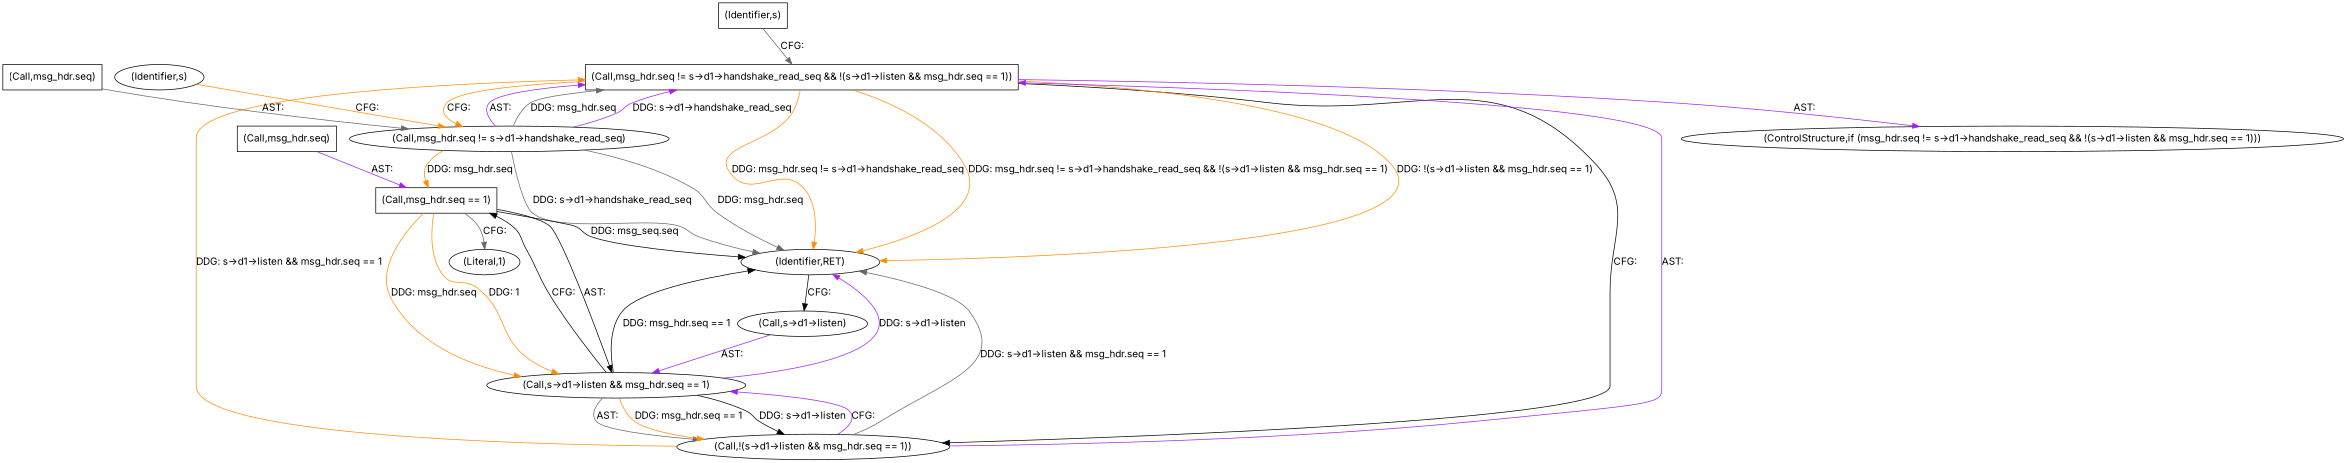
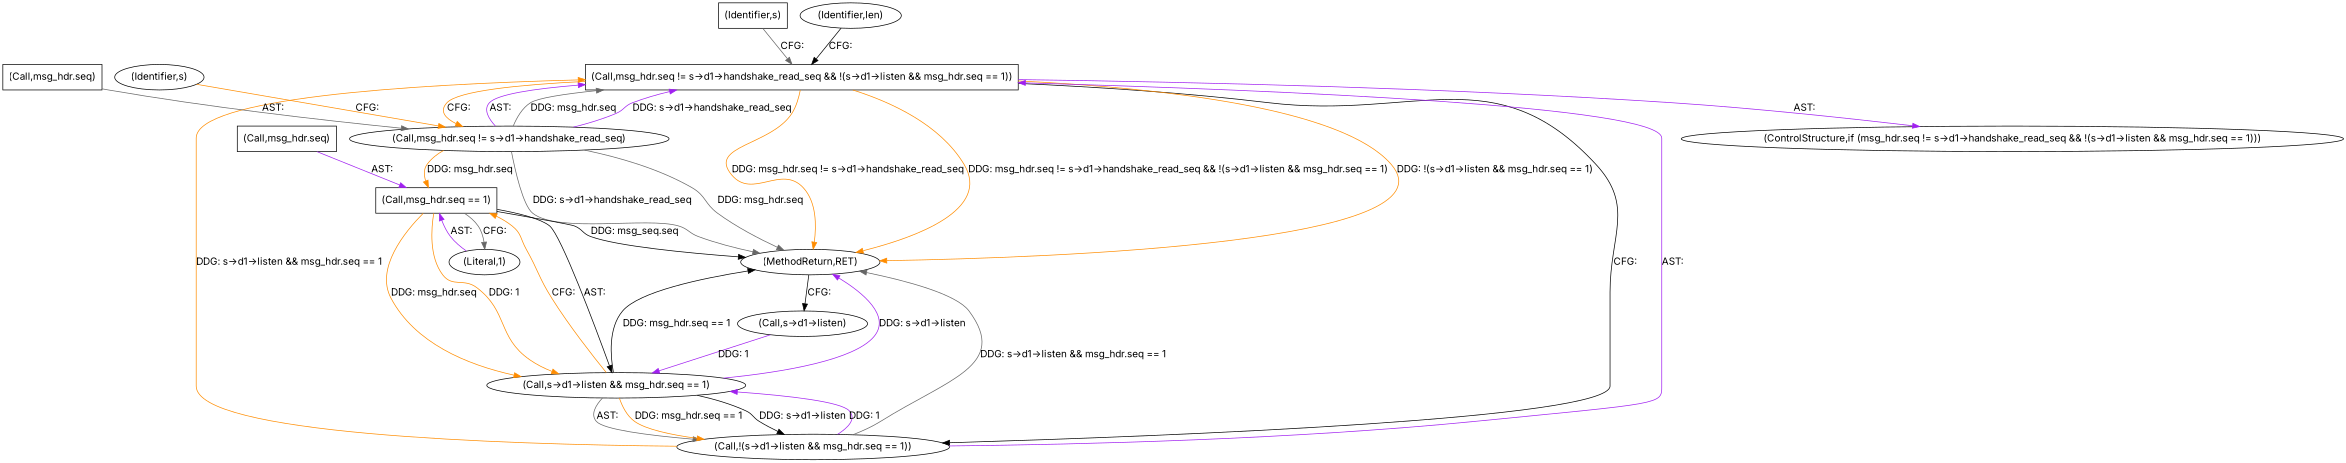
node "(Identifier,len)": added
edge "(Literal,1)" -> "(Call,msg_hdr.seq == 1)": added, label "AST:"
node "(Identifier,RET)": label "(Identifier,RET)" -> "(MethodReturn,RET)"
edge "(Call,s->d1->listen && msg_hdr.seq == 1)" -> "(Call,msg_hdr.seq == 1)": color black -> darkorange
edge "(Call,s->d1->listen)" -> "(Call,s->d1->listen && msg_hdr.seq == 1)": label "AST: " -> "DDG: 1"
edge "(Call,!(s->d1->listen && msg_hdr.seq == 1))" -> "(Call,s->d1->listen && msg_hdr.seq == 1)": label "CFG: " -> "DDG: 1"
